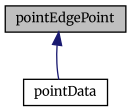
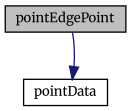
edge "pointData" -> "pointEdgePoint": reversed
